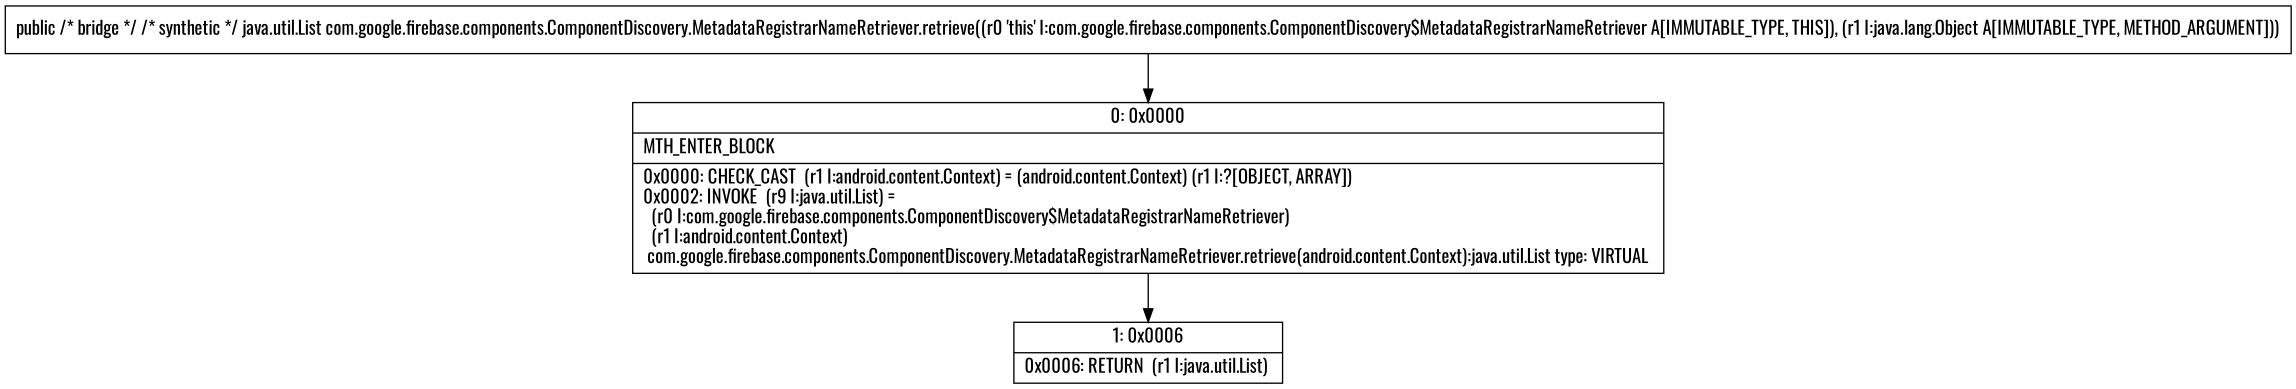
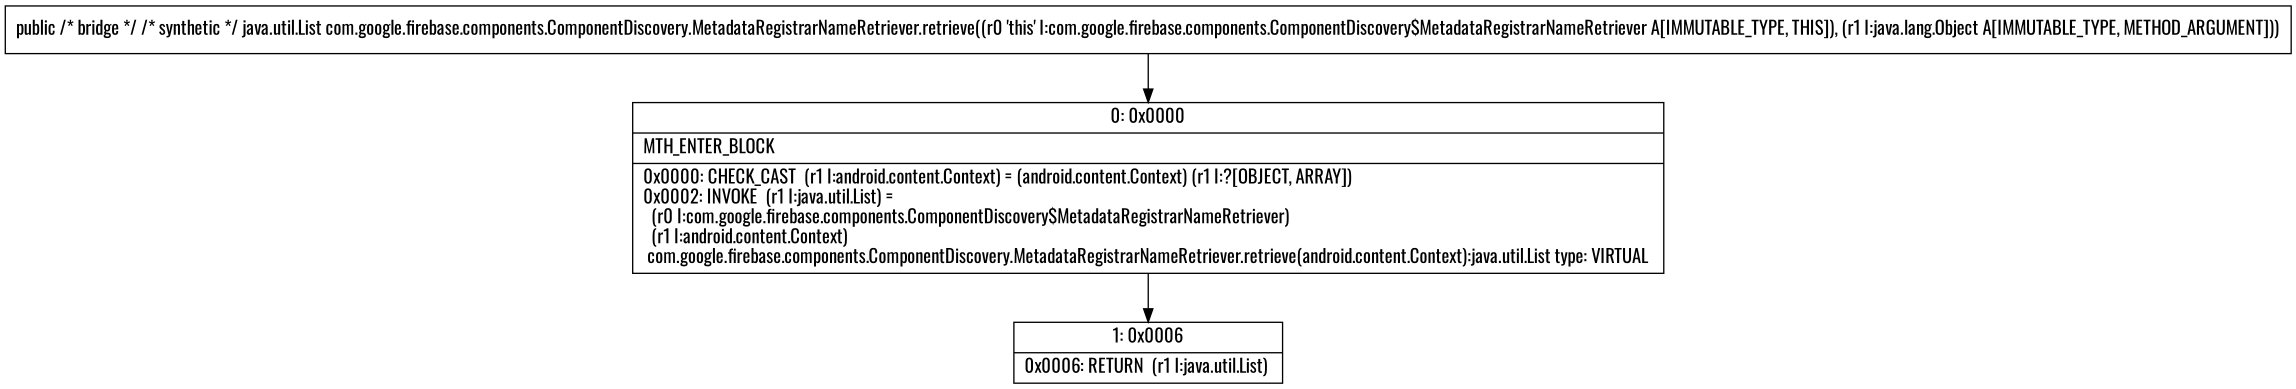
node "0: 0x0000": text "0x0002: INVOKE  (r9 I:java.util.List) =" -> "0x0002: INVOKE  (r1 I:java.util.List) ="
